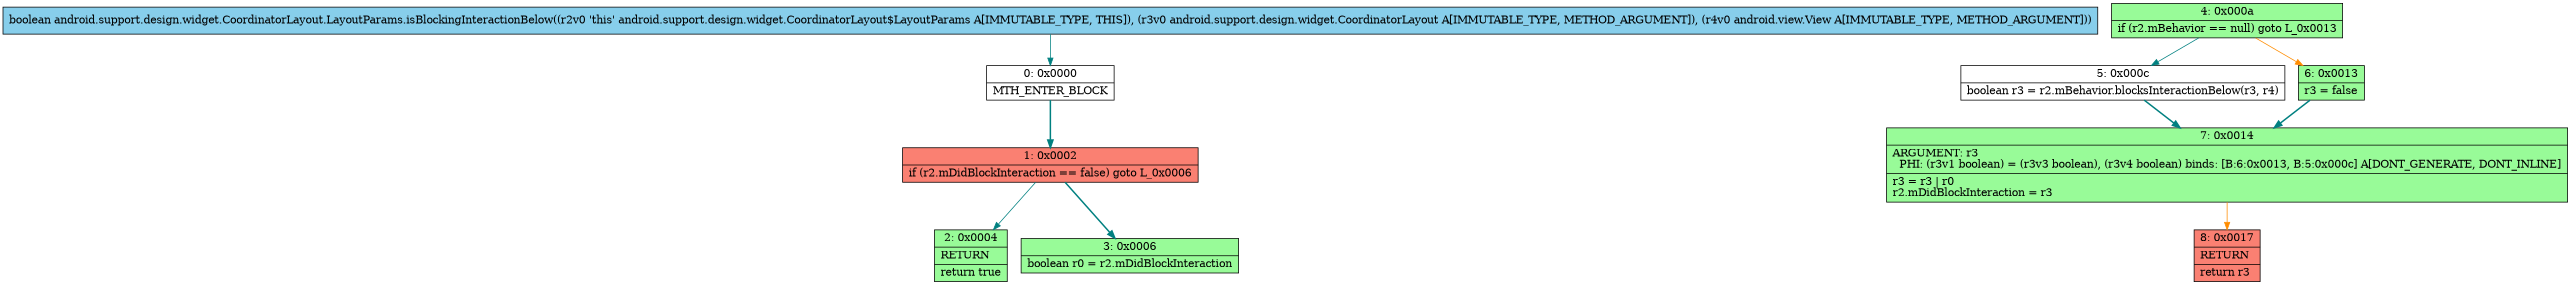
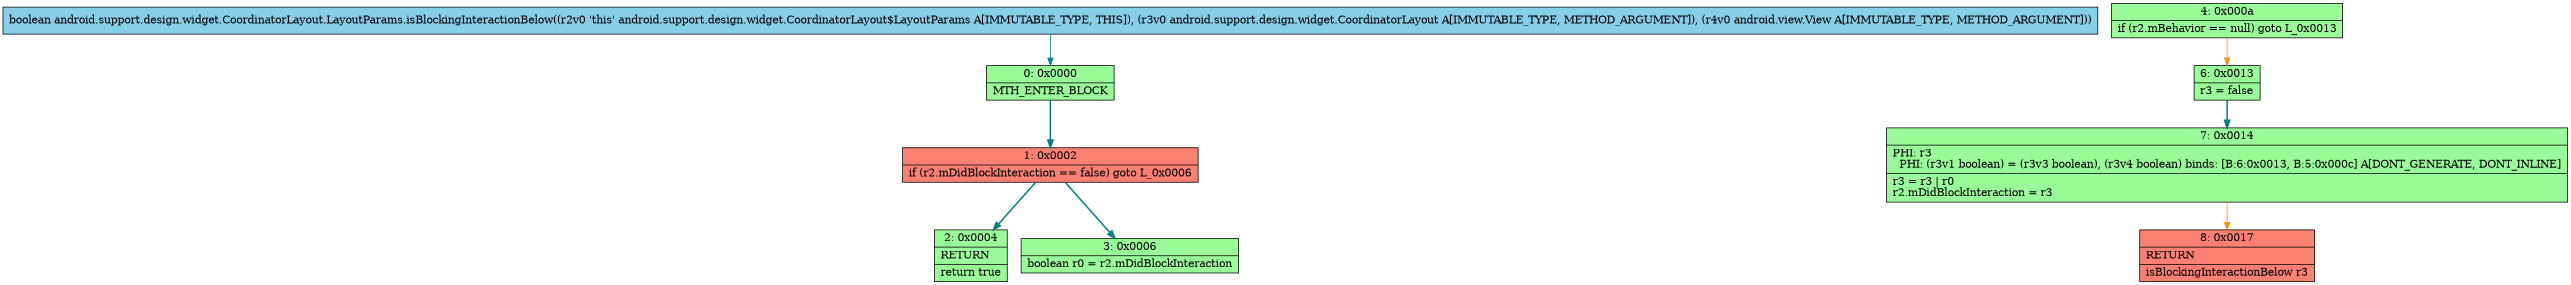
node "0: 0x0000": fillcolor white -> palegreen
node "5: 0x000c": removed
node "7: 0x0014": text "ARGUMENT: r3" -> "PHI: r3"
edge "1: 0x0002" -> "2: 0x0004": style solid -> bold
node "8: 0x0017": text "return r3" -> "isBlockingInteractionBelow r3"
